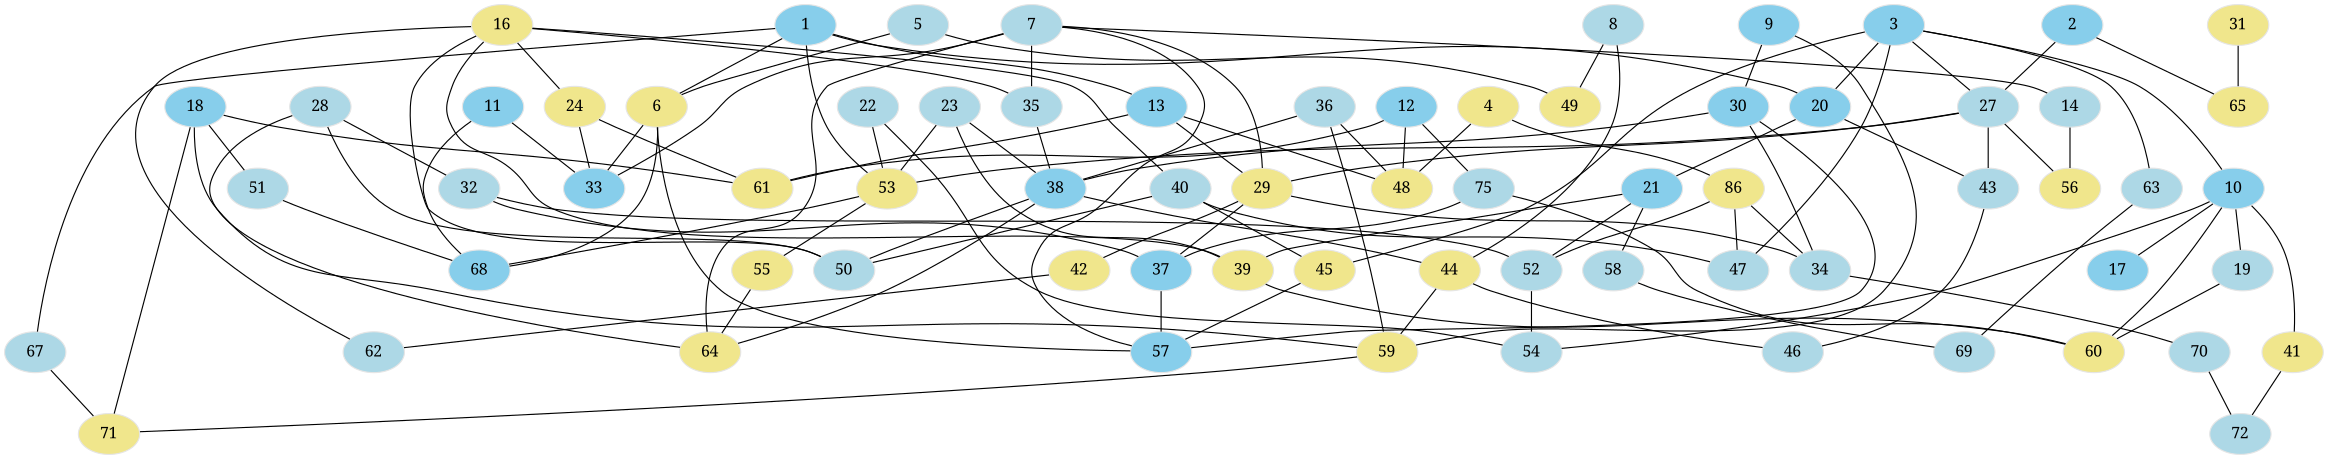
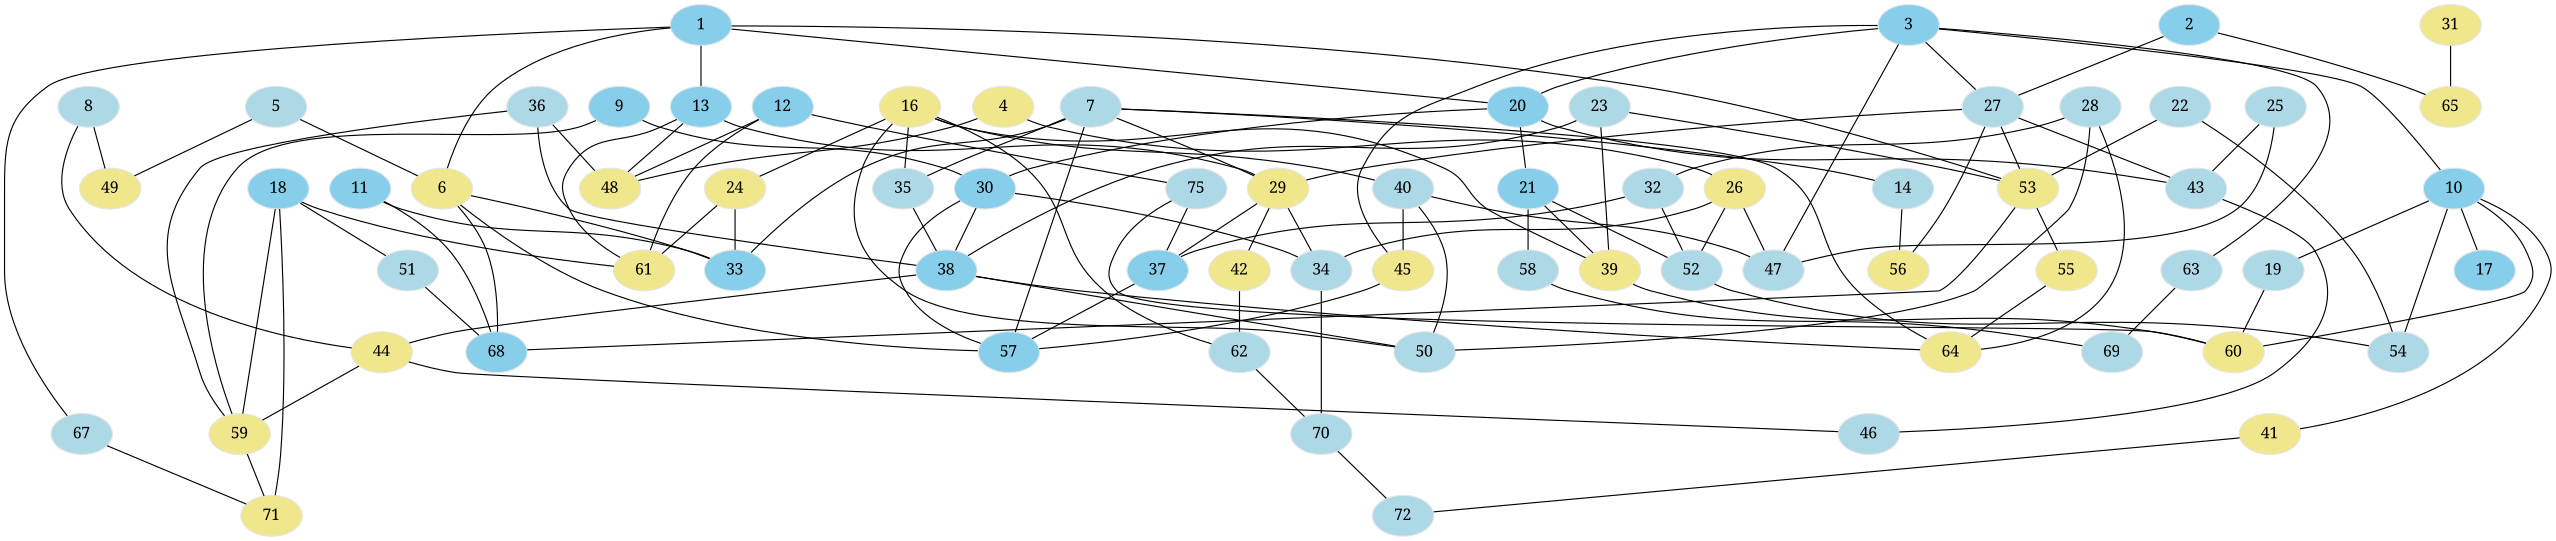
node "25": added
edge "20" -- "30": added
node "86": label "86" -> "26"
edge "62" -- "70": added
